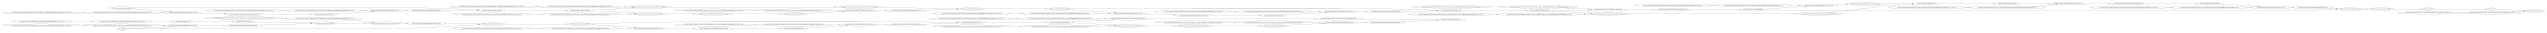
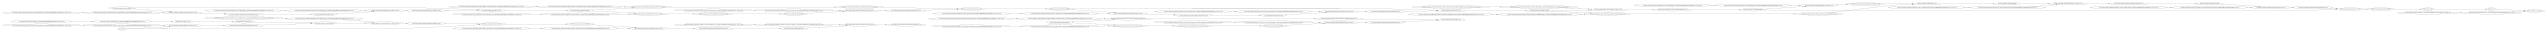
node "25 ResNet/Sequential[layer1]/BasicBlock[1]/__iadd__": removed
